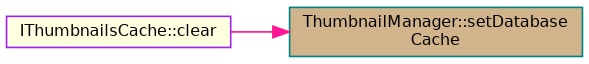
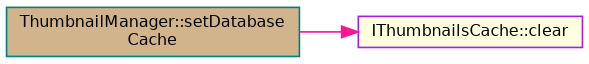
edge "IThumbnailsCache::clear" -> "ThumbnailManager::setDatabase Cache": reversed
